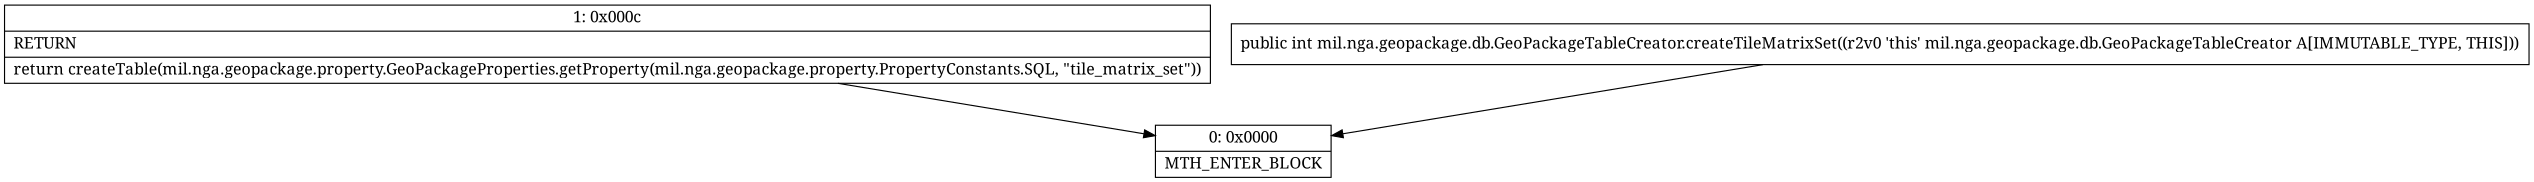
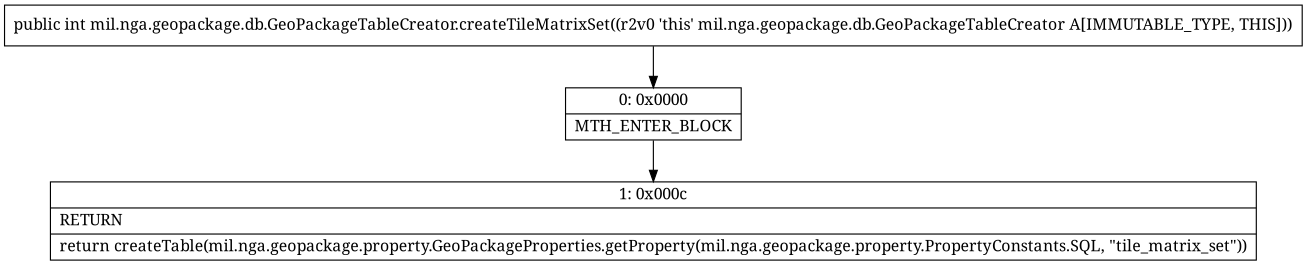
edge "1: 0x000c" -> "0: 0x0000": reversed
